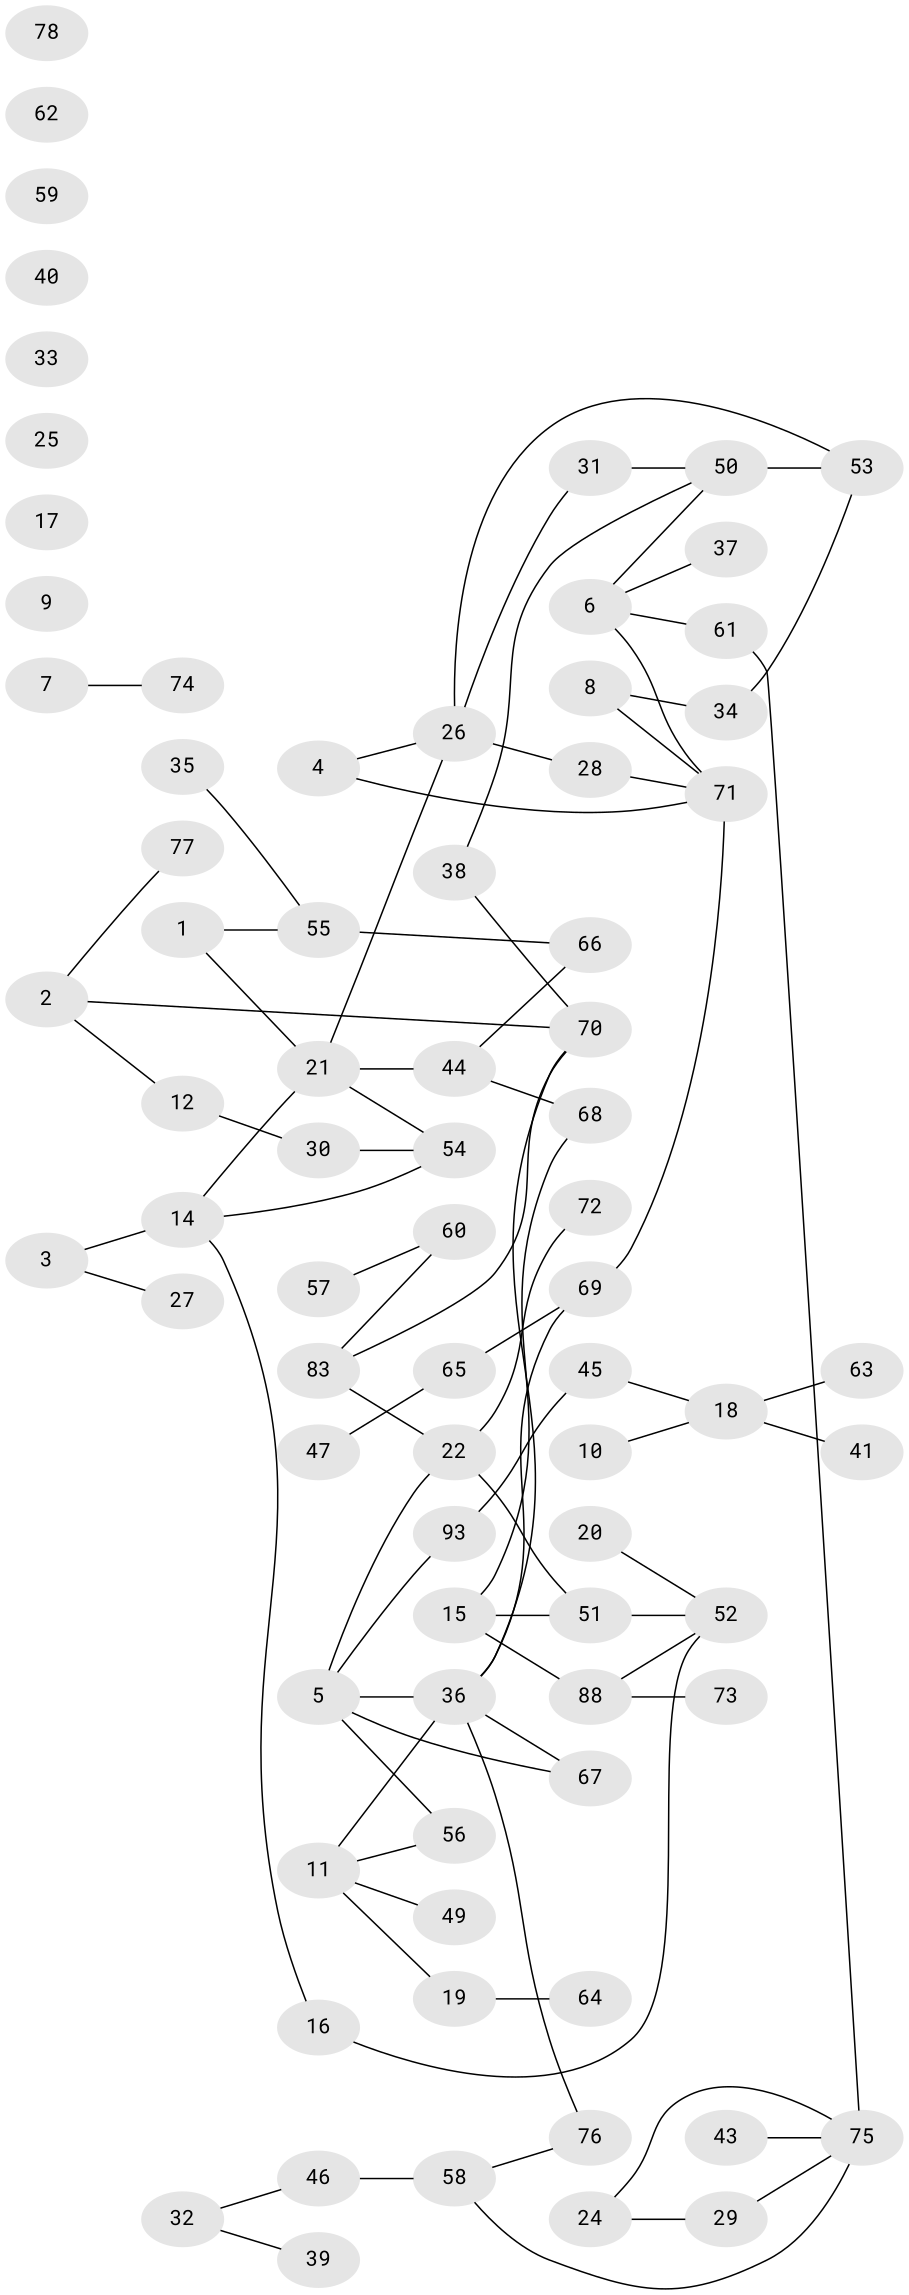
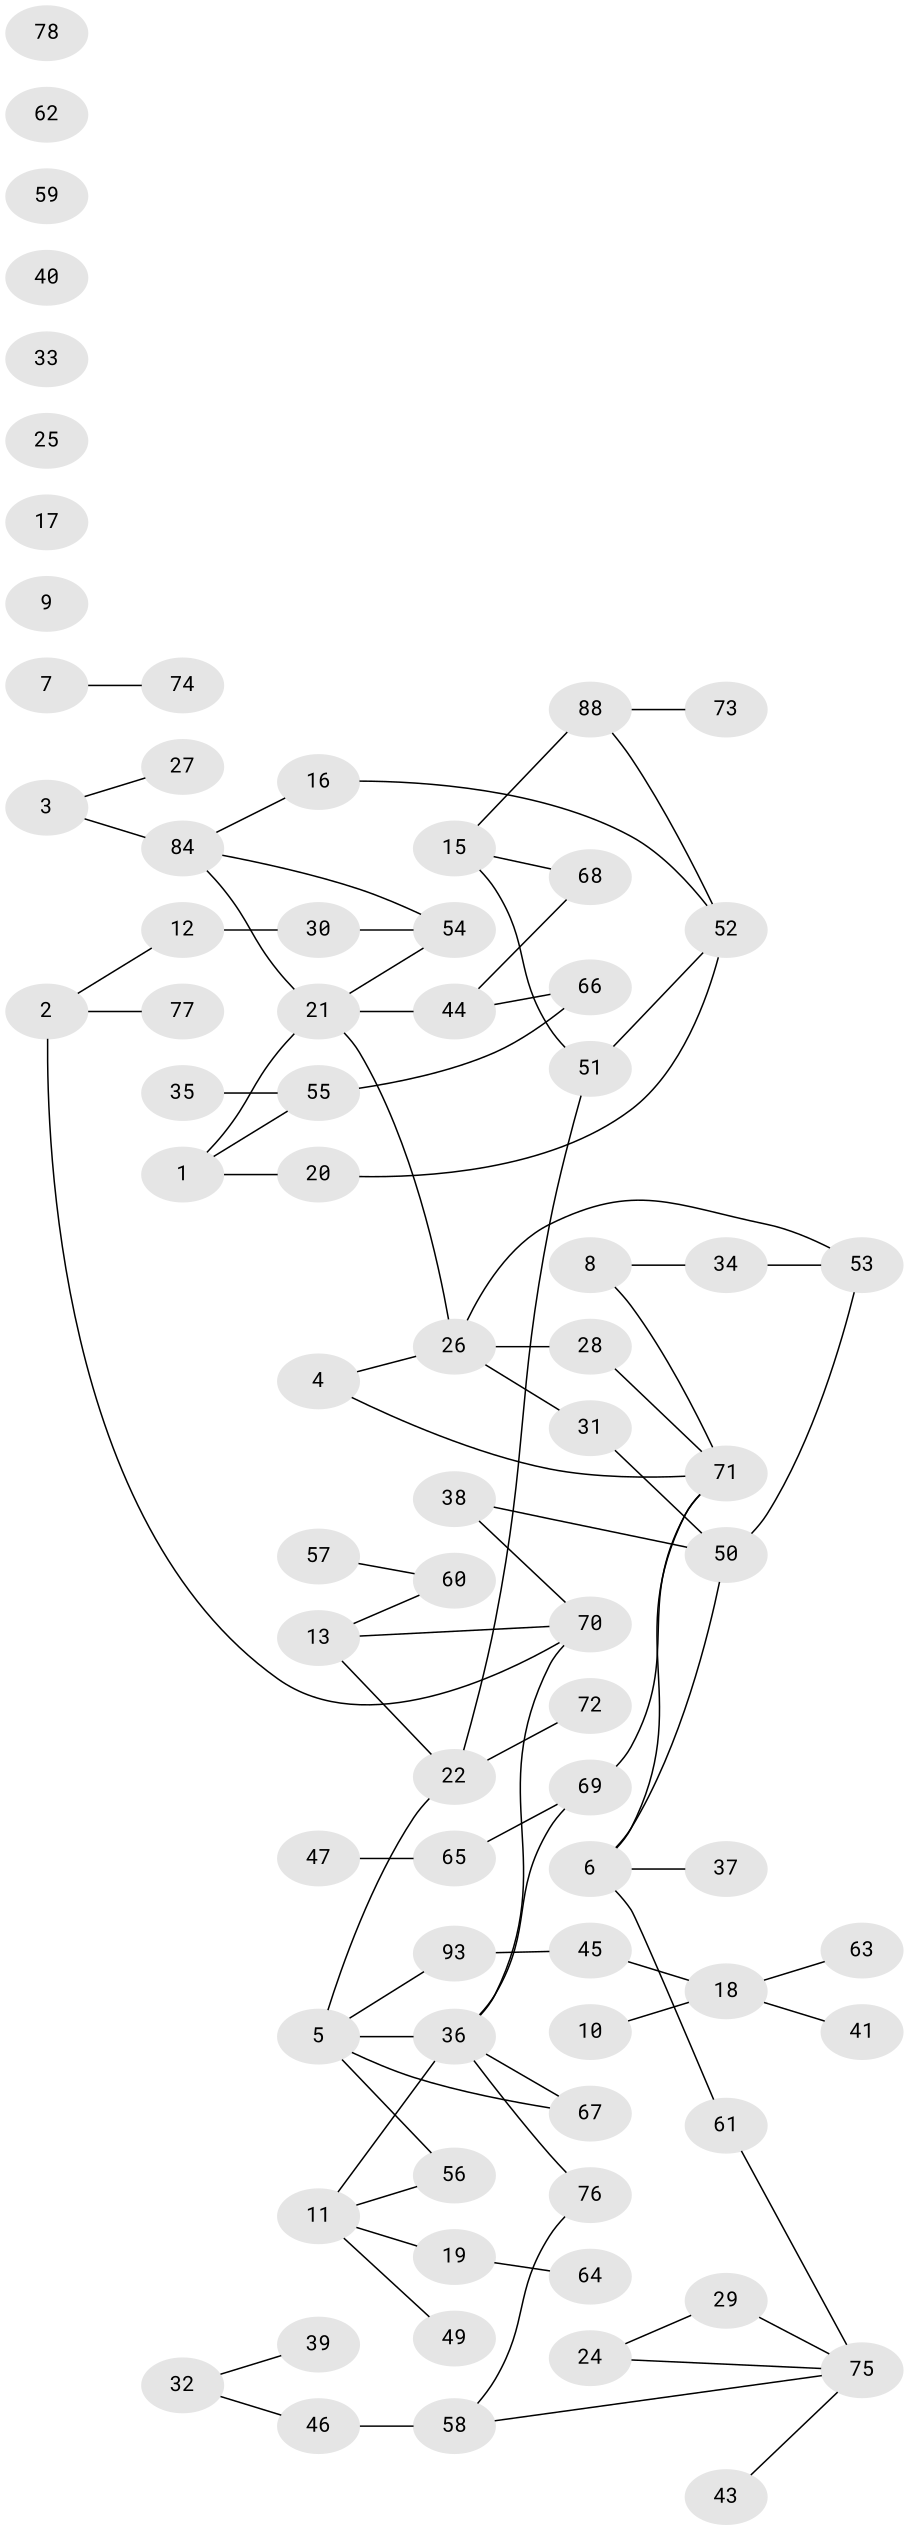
edge "1" -- "20": added
node "14": label "14" -> "84"
node "83": label "83" -> "13"
